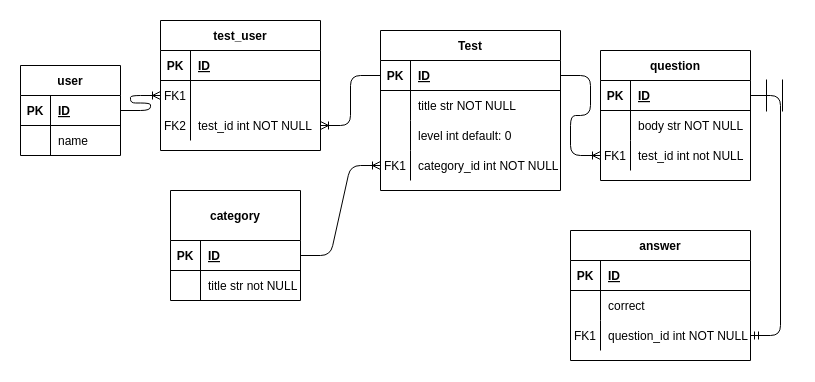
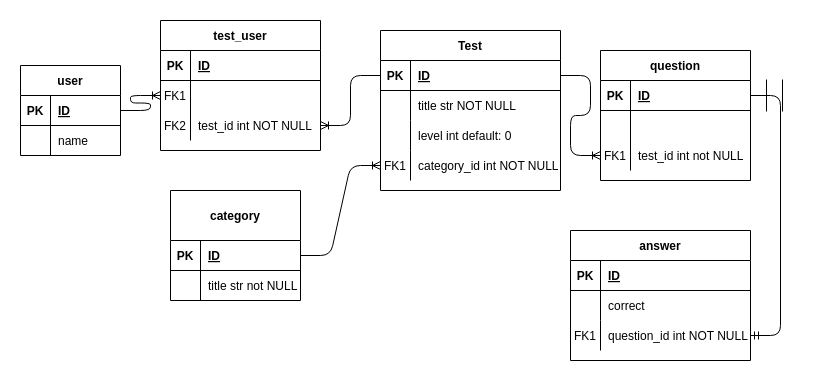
node "body str NOT NULL": removed
